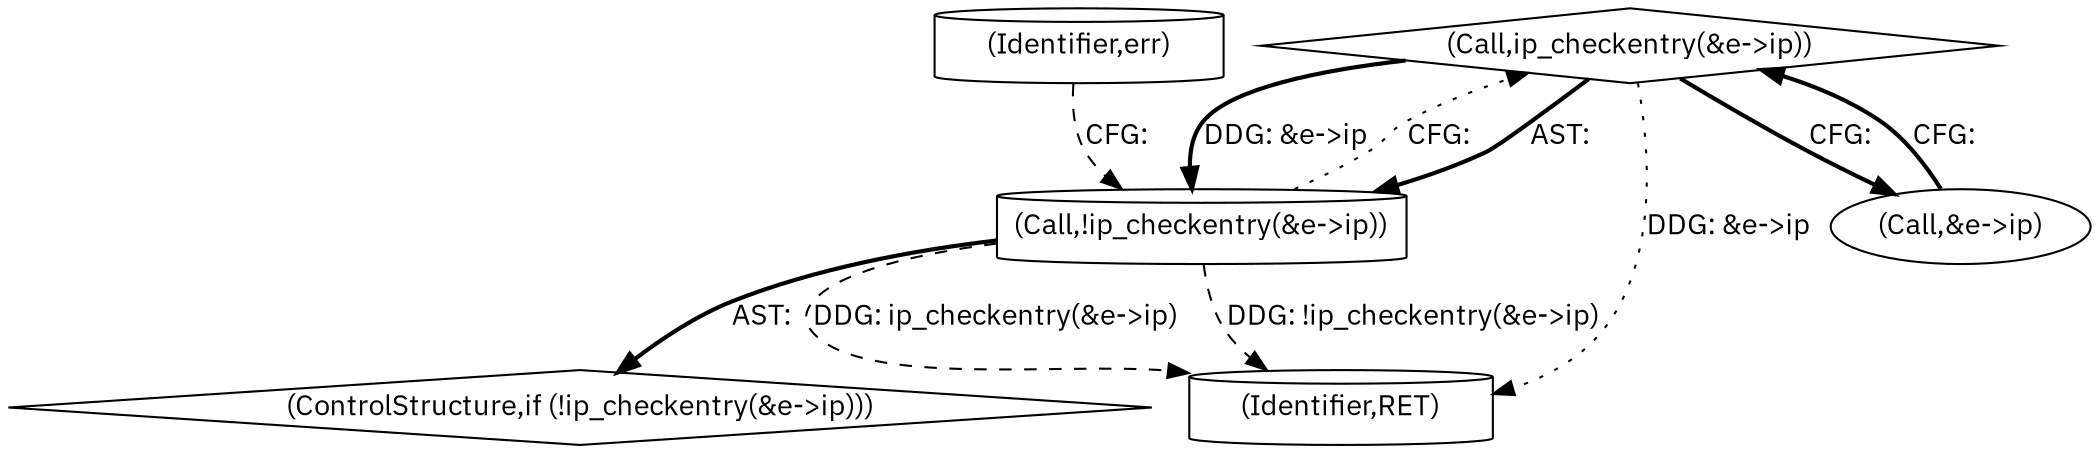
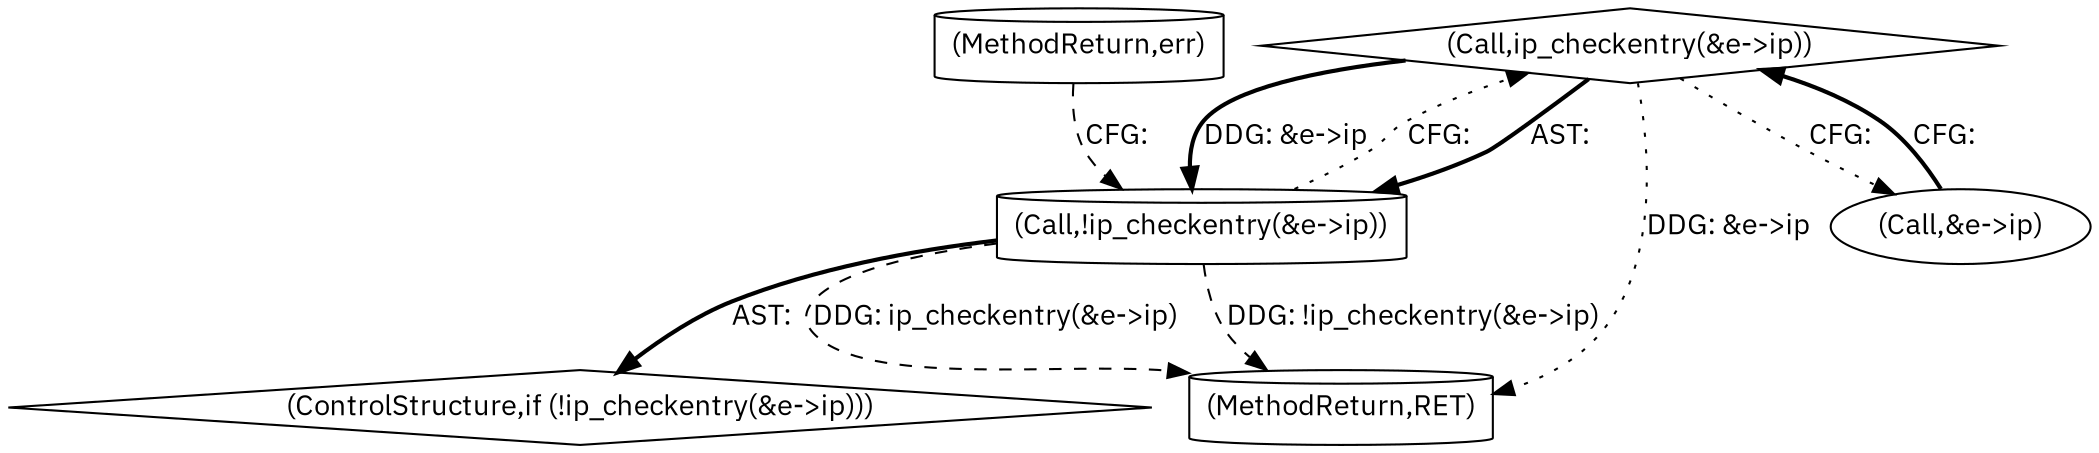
node "(Identifier,err)": label "(Identifier,err)" -> "(MethodReturn,err)"
edge "(Call,ip_checkentry(&e->ip))" -> "(Call,&e->ip)": style bold -> dotted
node "(Identifier,RET)": label "(Identifier,RET)" -> "(MethodReturn,RET)"
